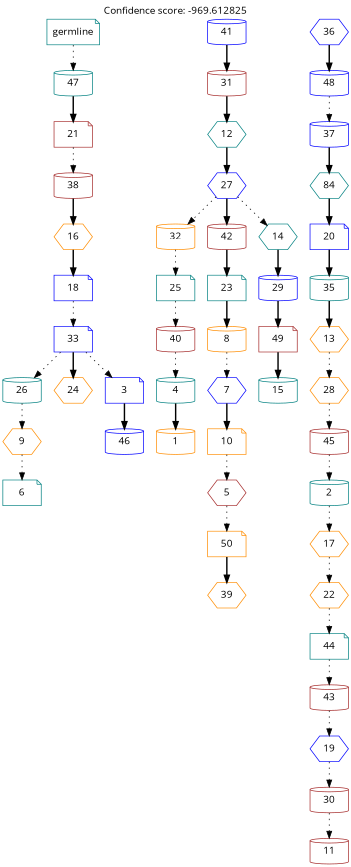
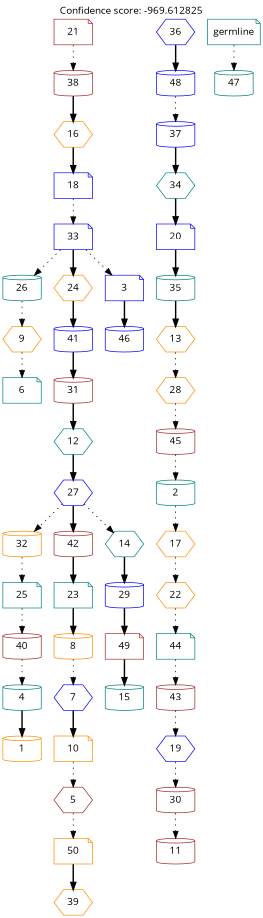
edge "47" -> "21": removed
node "84": label "84" -> "34"
edge "24" -> "41": added
